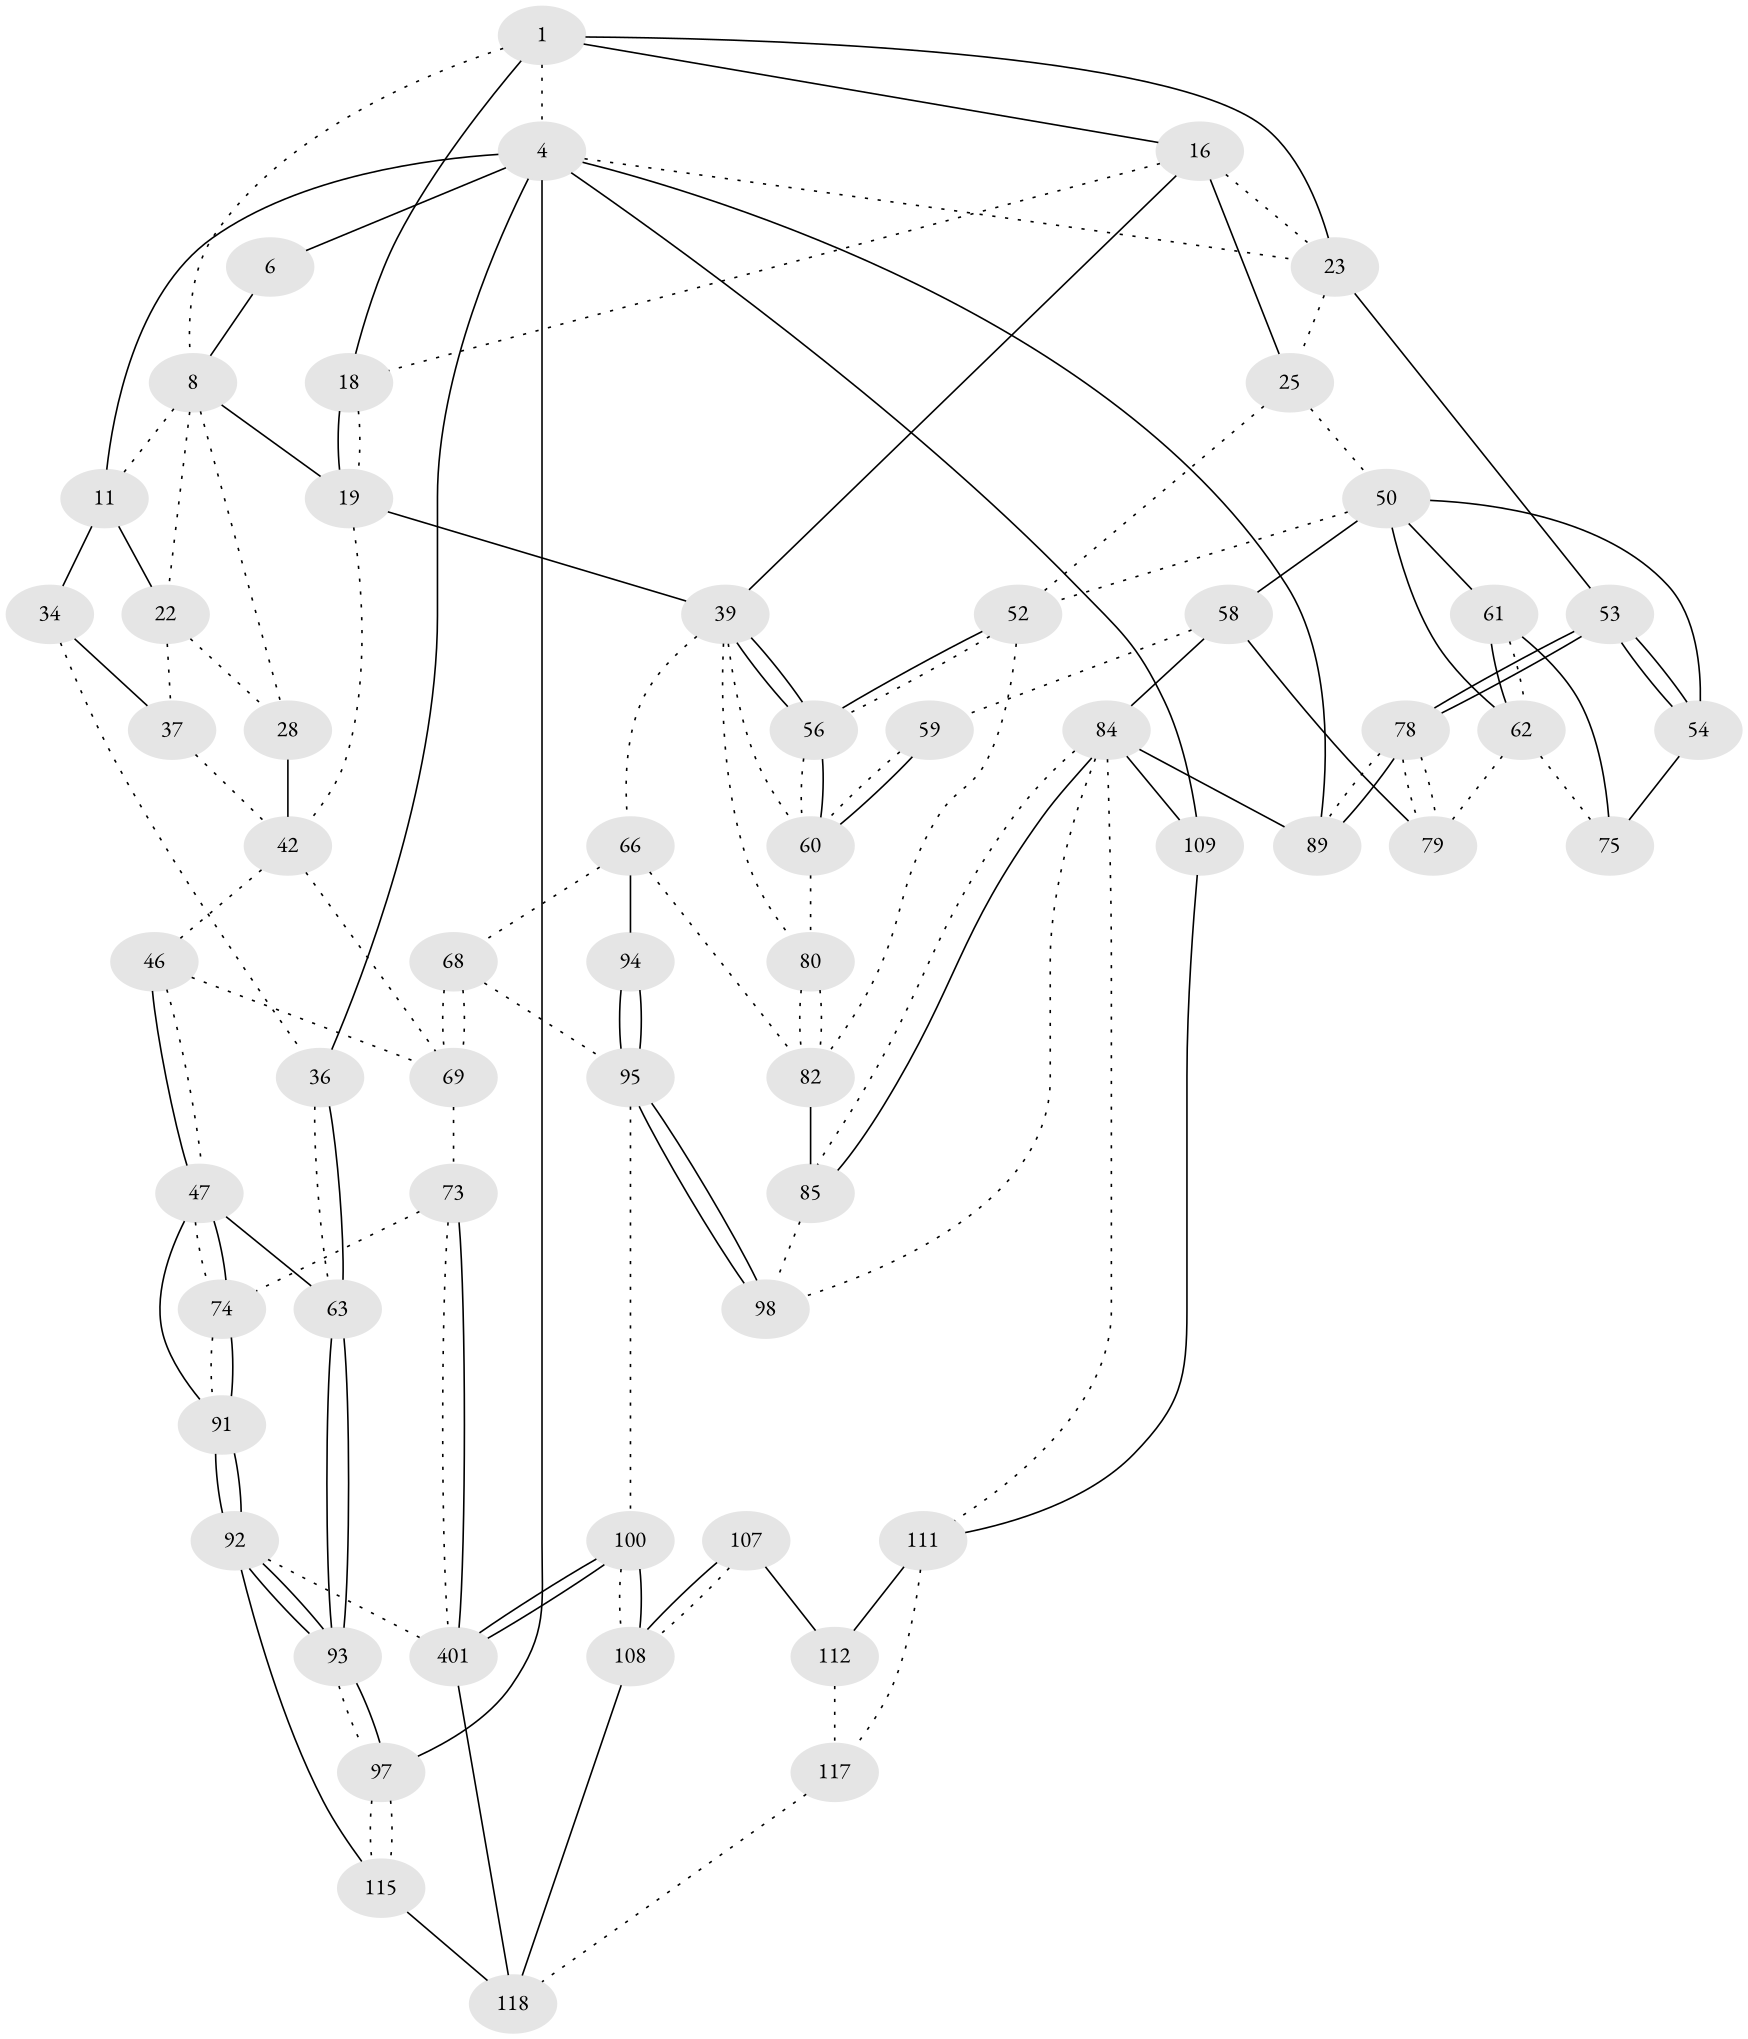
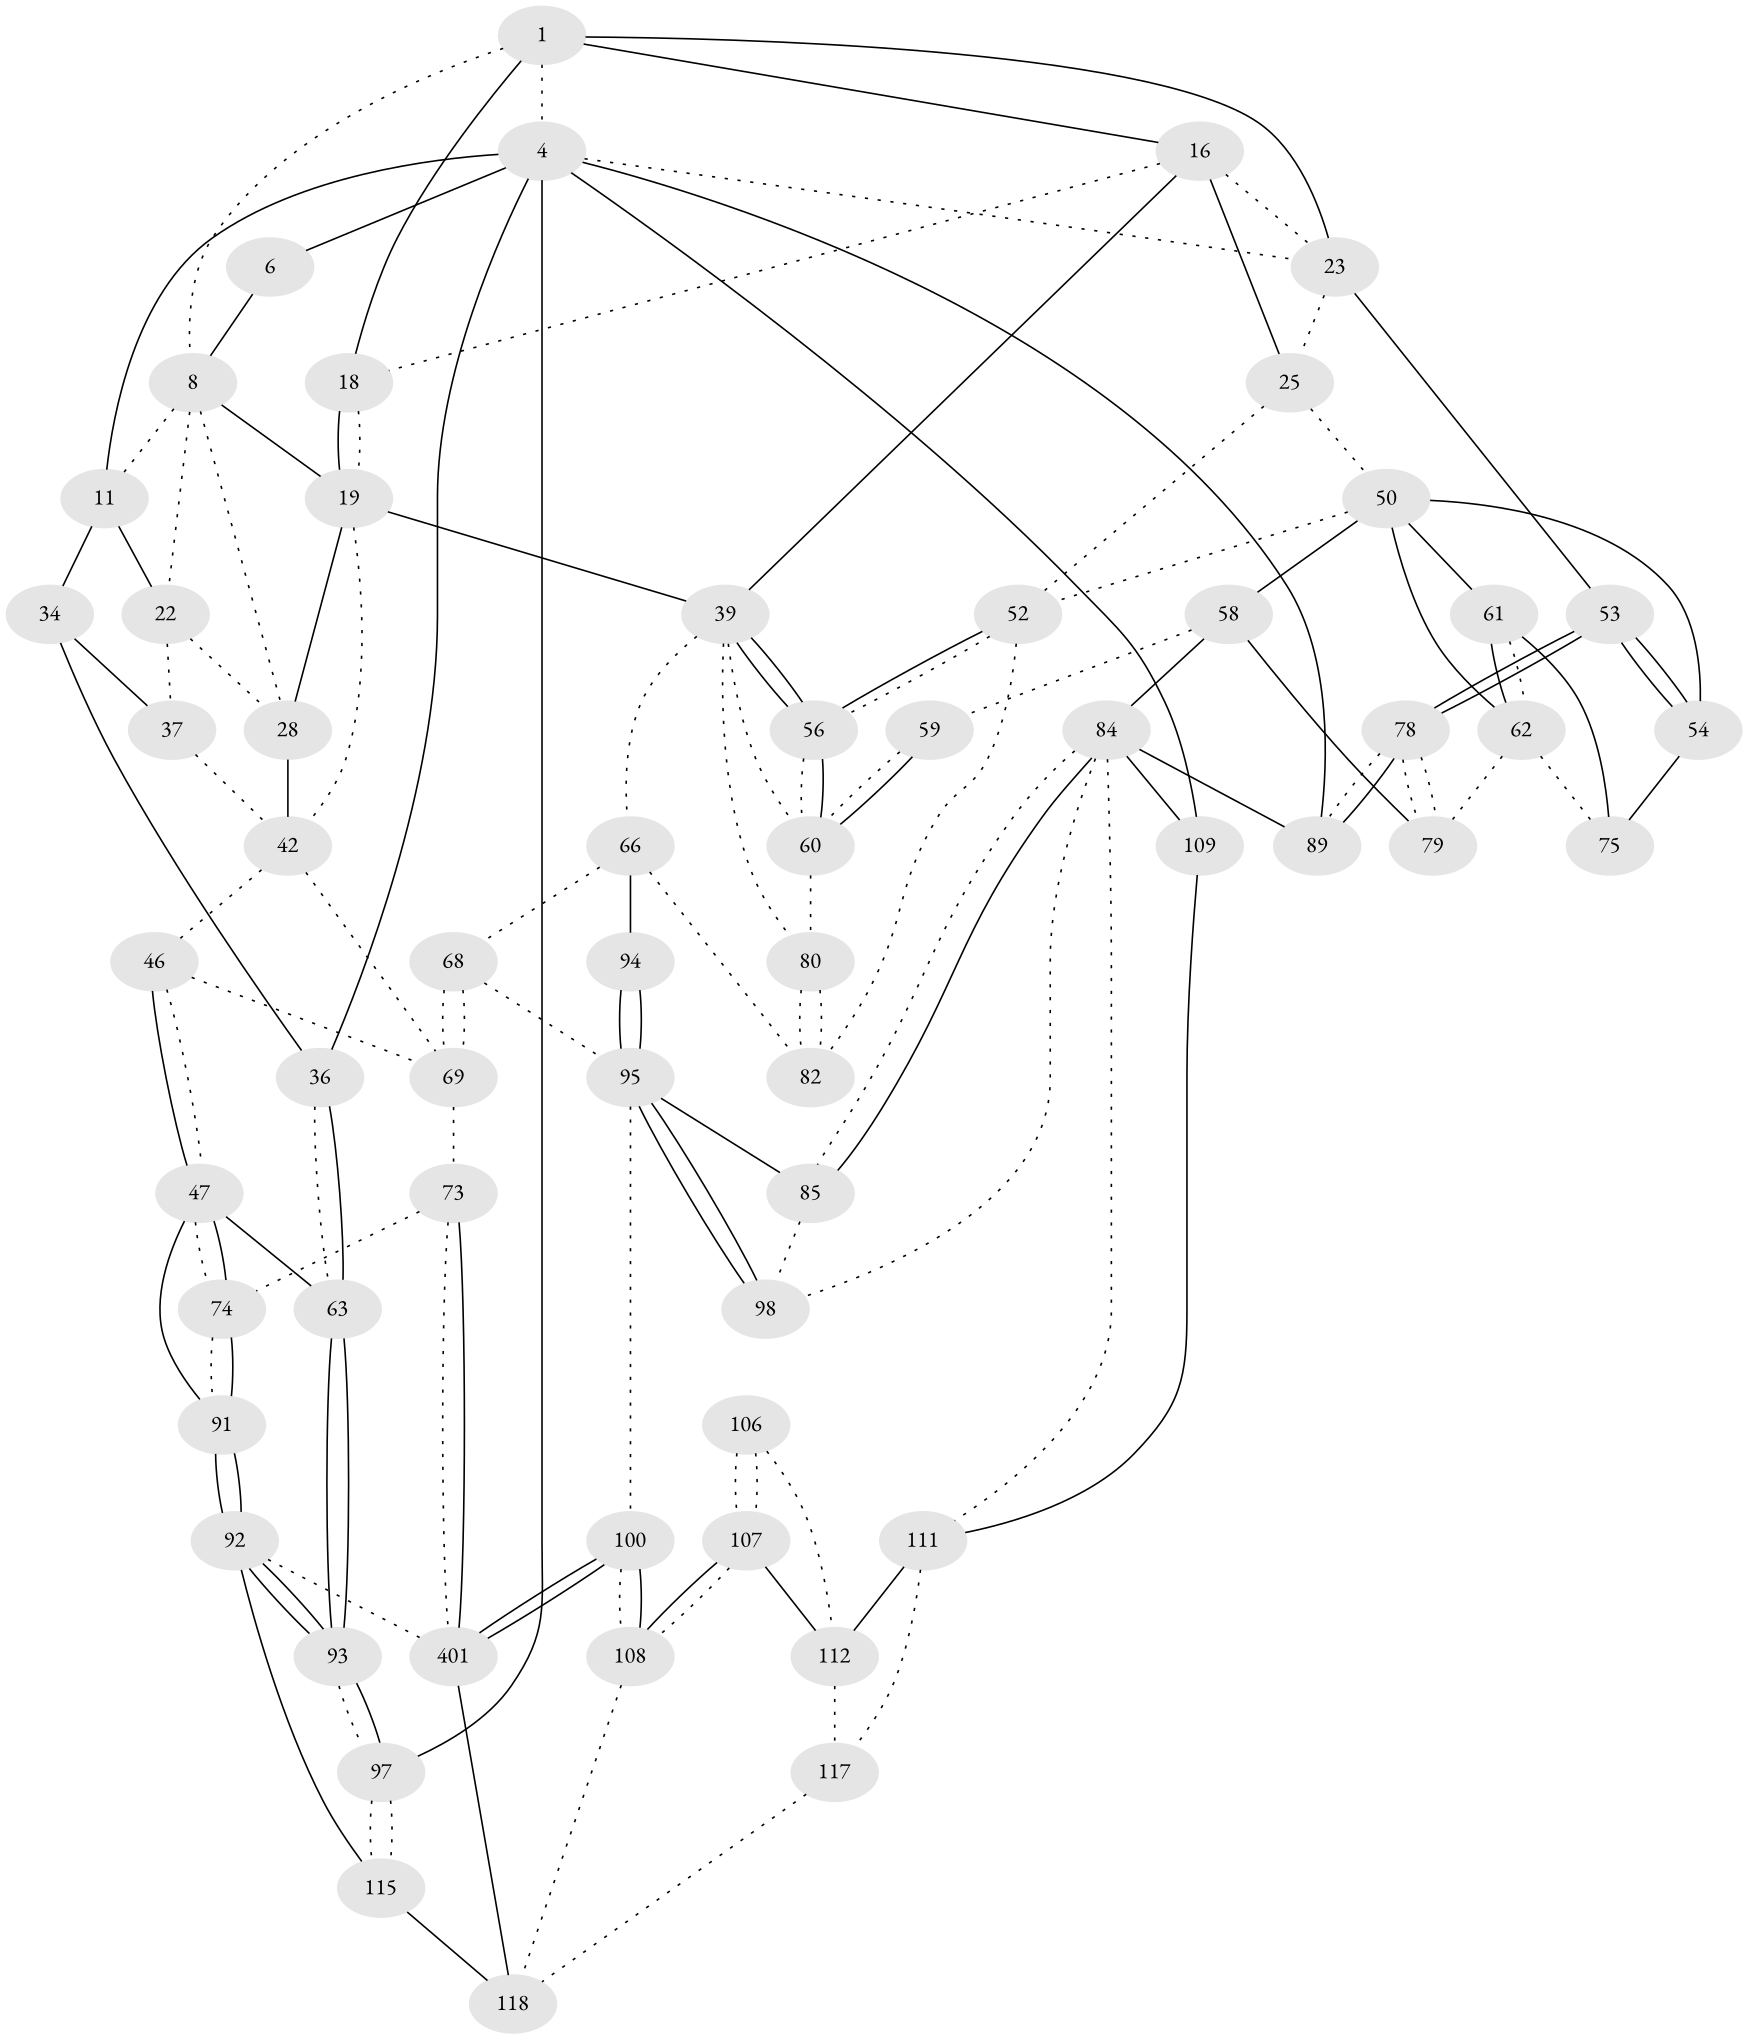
edge "19" -- "28": added
edge "34" -- "36": style dotted -> solid
edge "82" -- "85": now "95" -- "85"
node "106": added
edge "108" -- "118": style solid -> dotted
